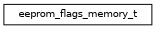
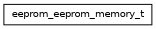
node "eeprom_flags_memory_t": label "eeprom_flags_memory_t" -> "eeprom_eeprom_memory_t"
